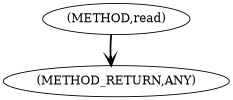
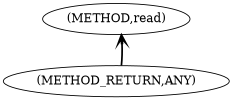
edge "(METHOD,read)" -> "(METHOD_RETURN,ANY)": reversed
